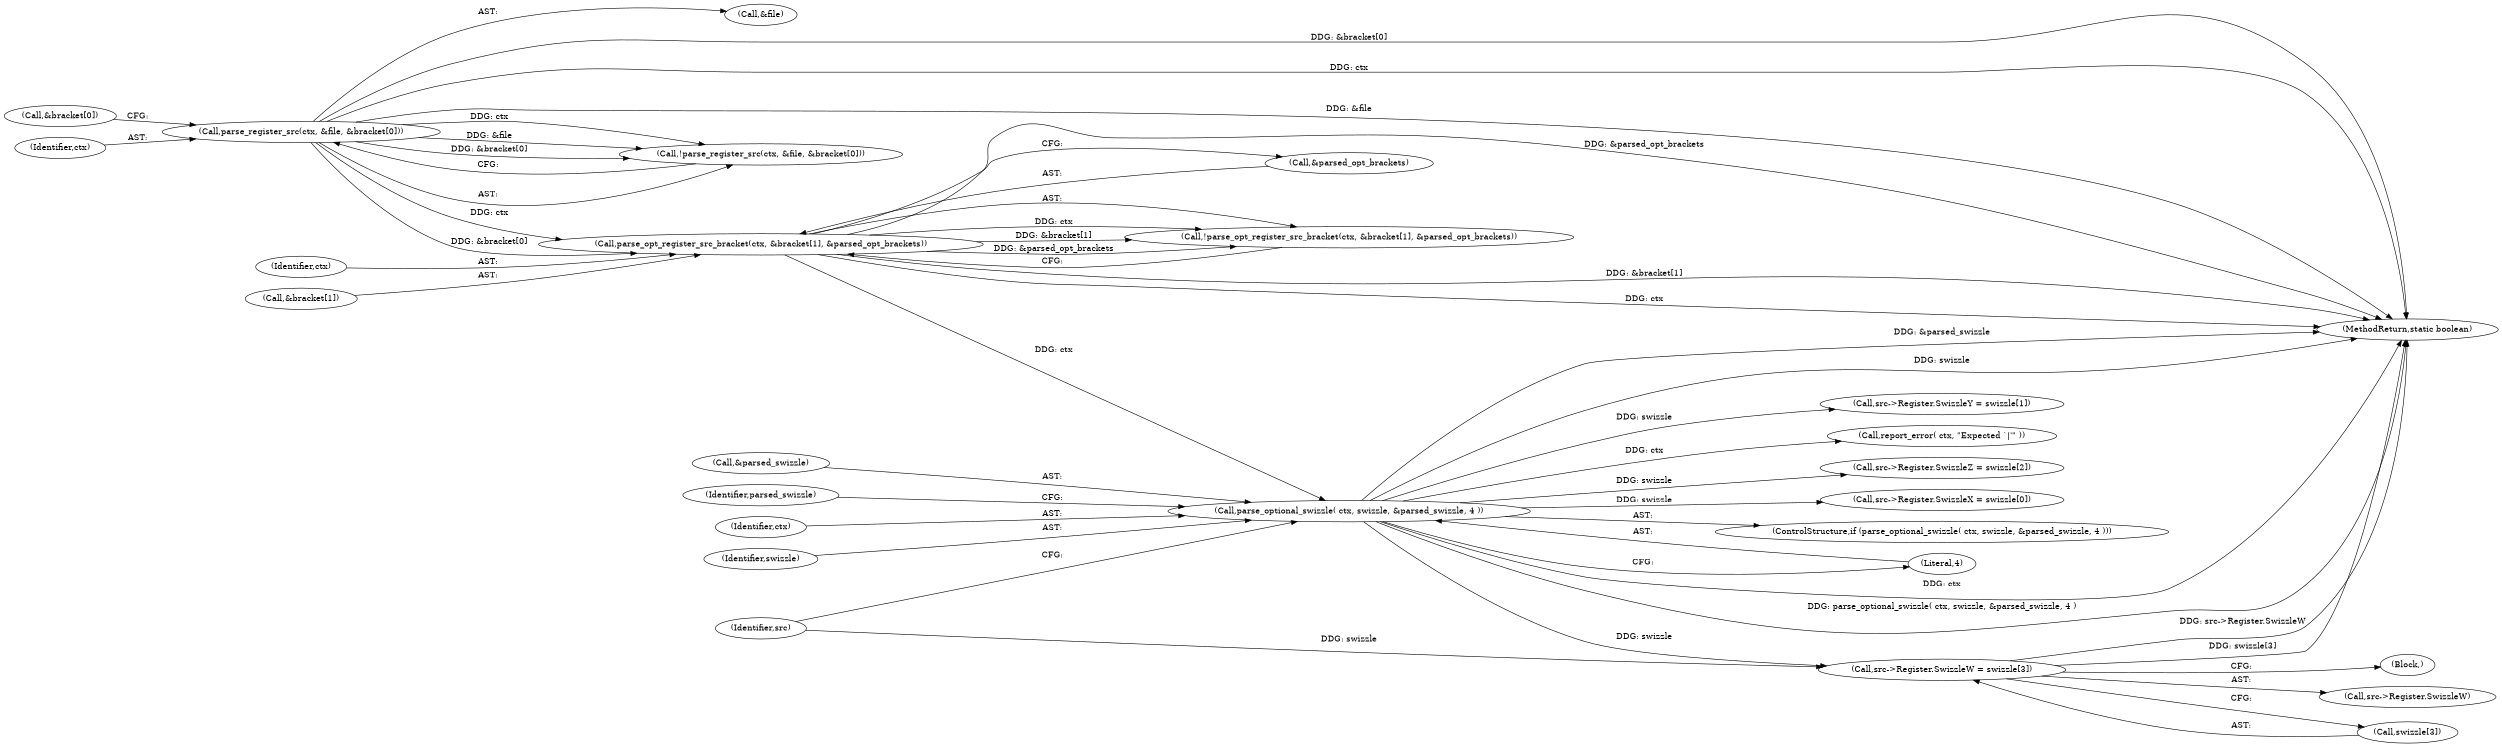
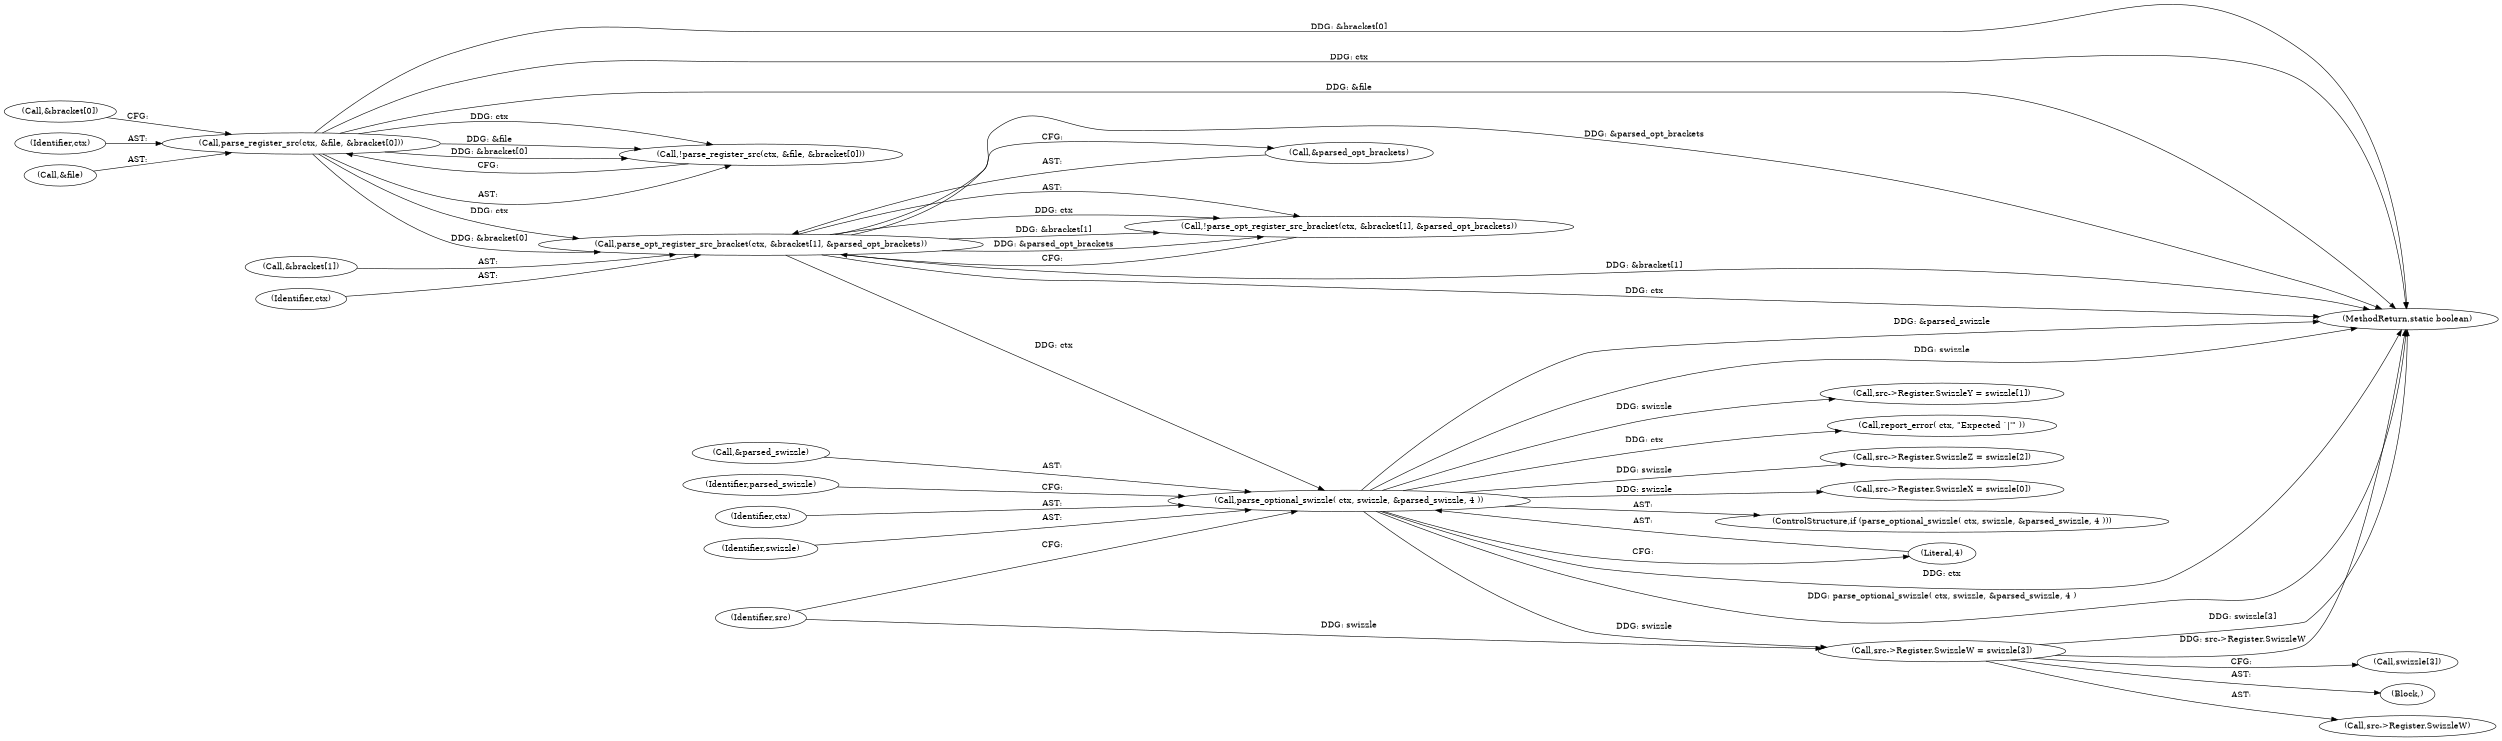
edge "(Call,parse_register_src(ctx, &file, &bracket[0]))" -> "(Call,&file)": reversed
edge "(Call,src->Register.SwizzleW = swizzle[3])" -> "(Block,)": label "CFG: " -> "AST: "
edge "(Call,swizzle[3])" -> "(Call,src->Register.SwizzleW = swizzle[3])": removed, label "AST:"
